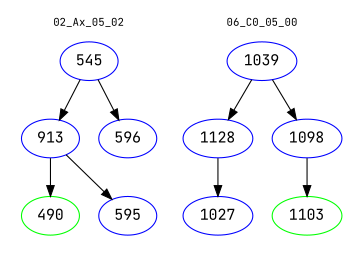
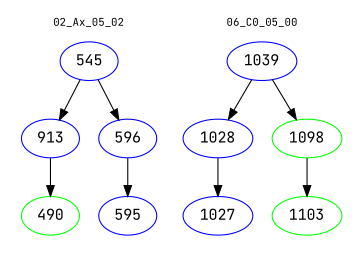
node "1128": label "1128" -> "1028"
node "1098": color blue -> green
edge "913" -> "595": now "596" -> "595"
